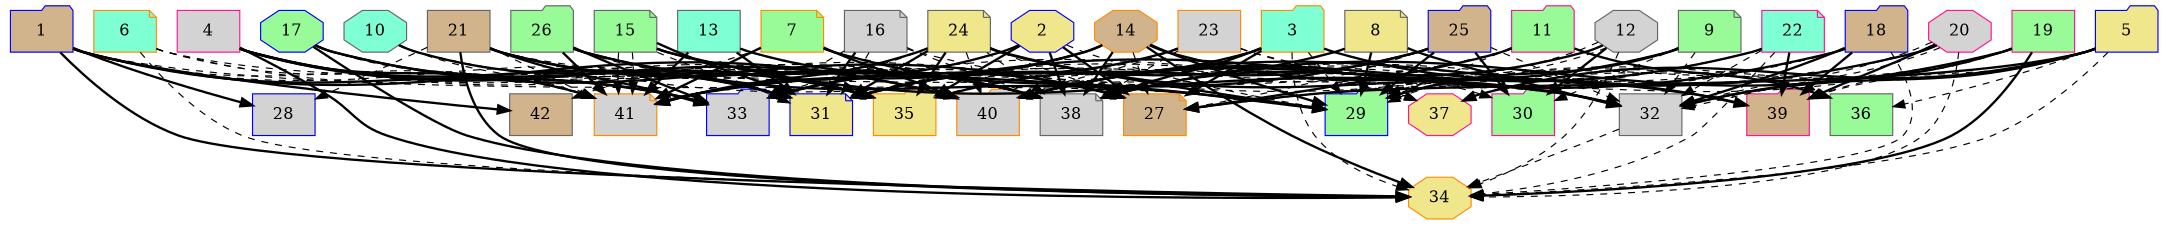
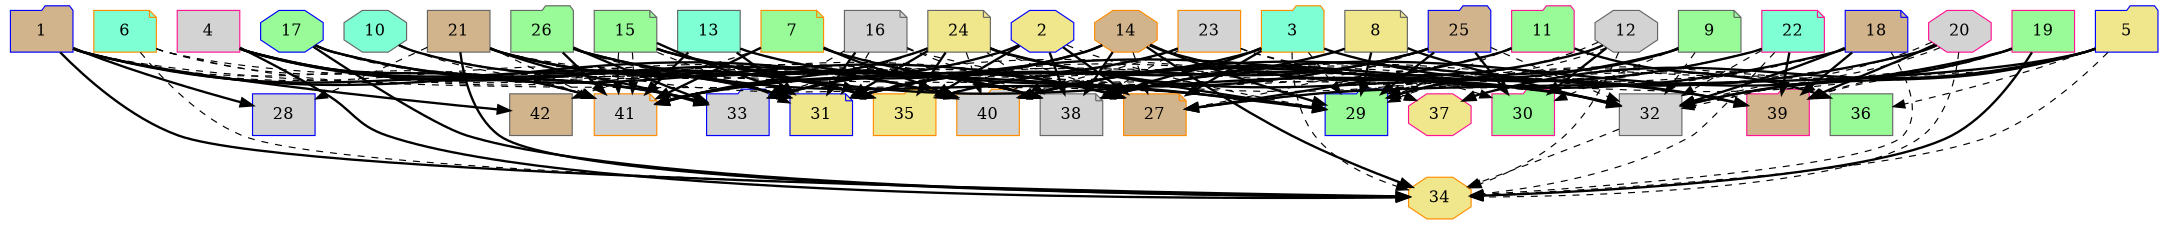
node "18": shape folder -> note
